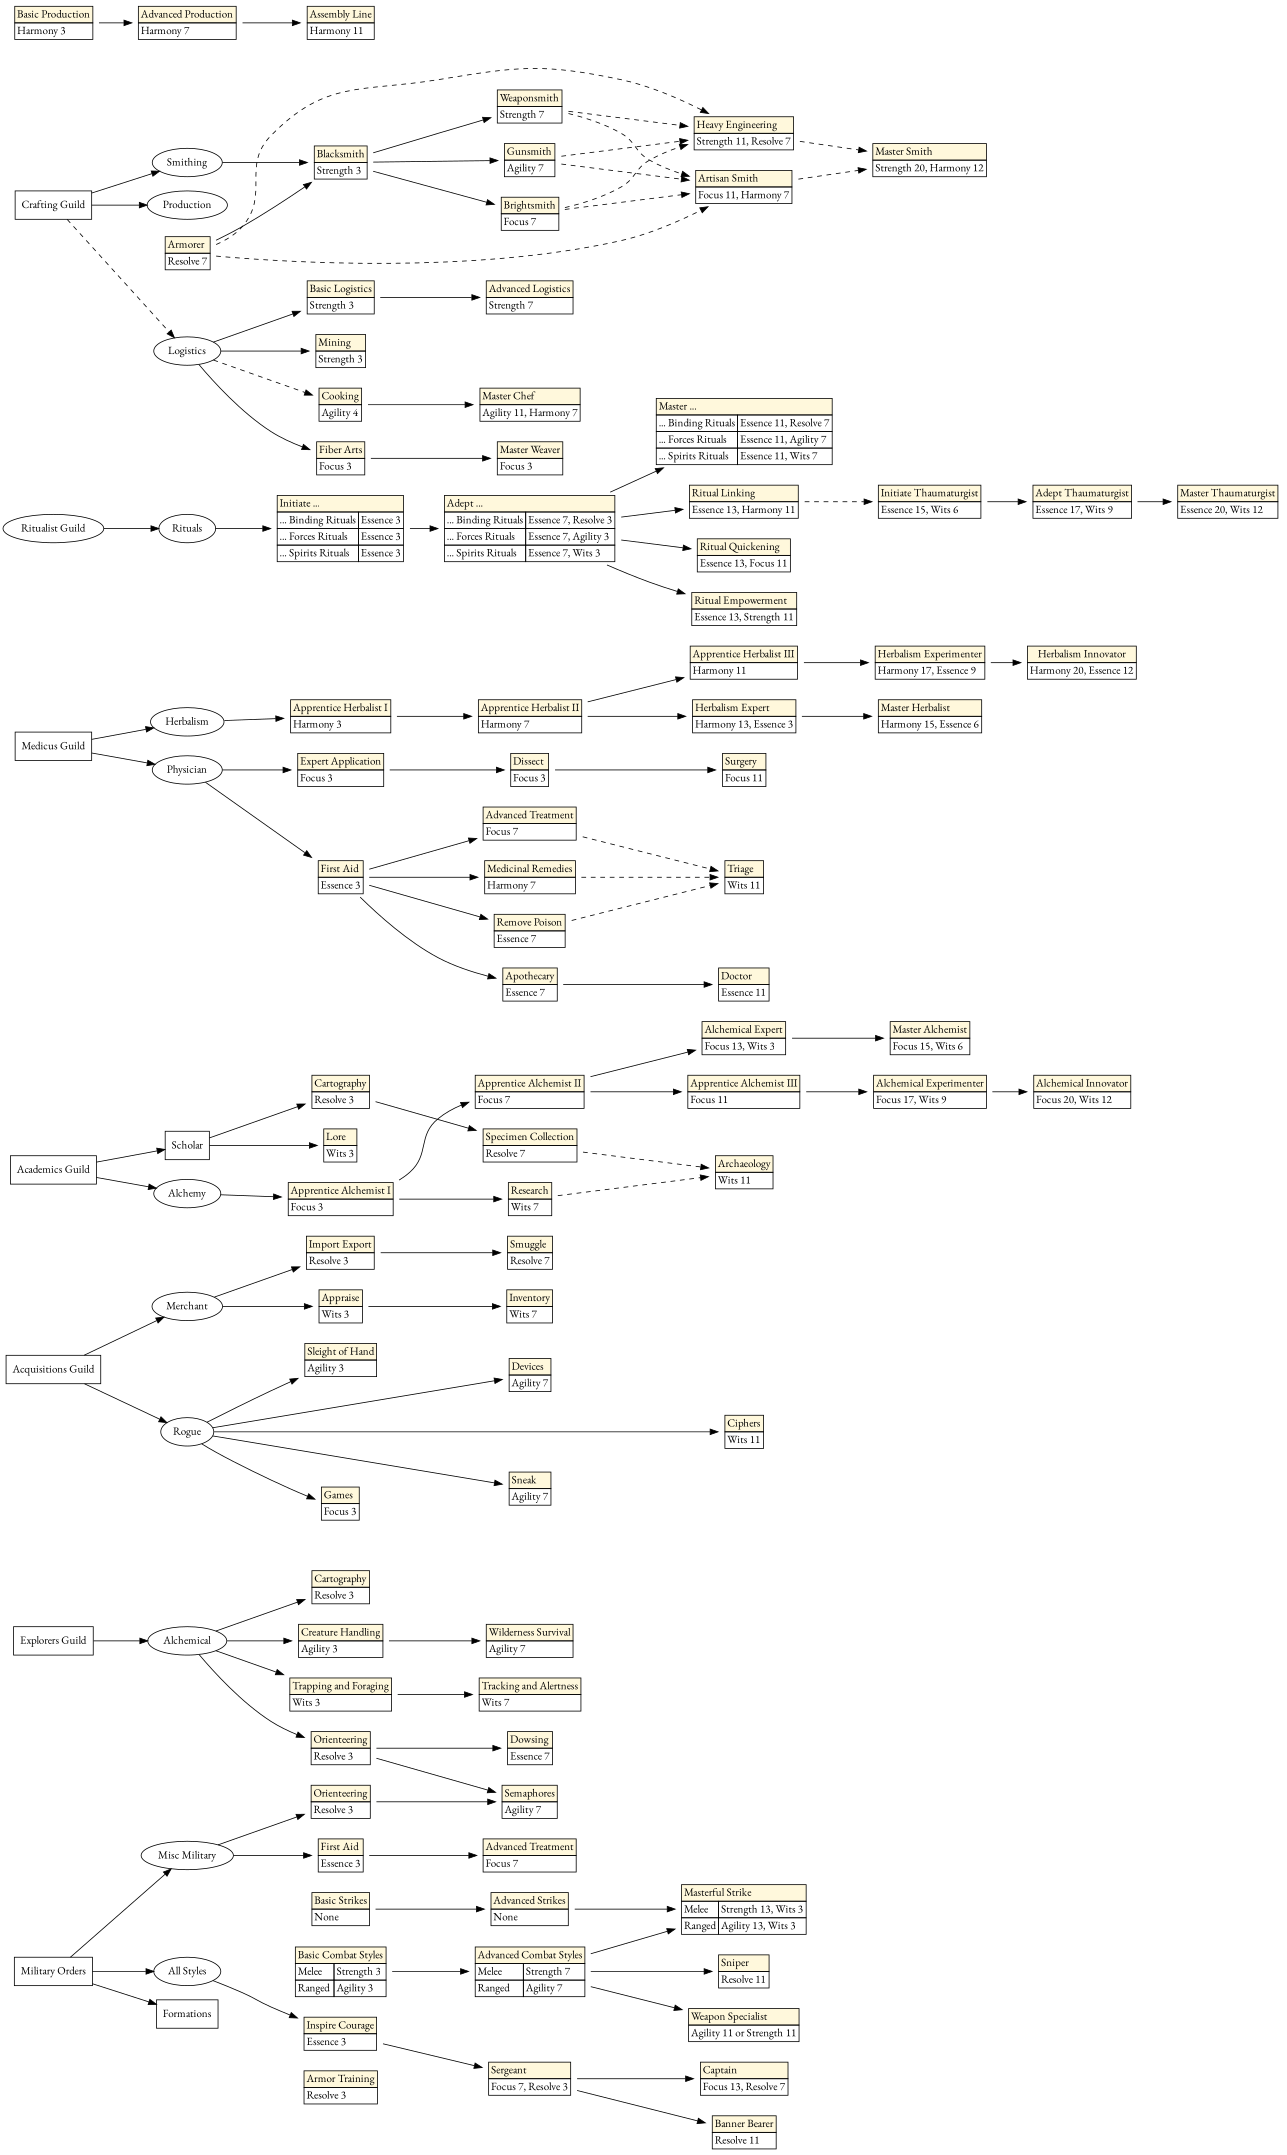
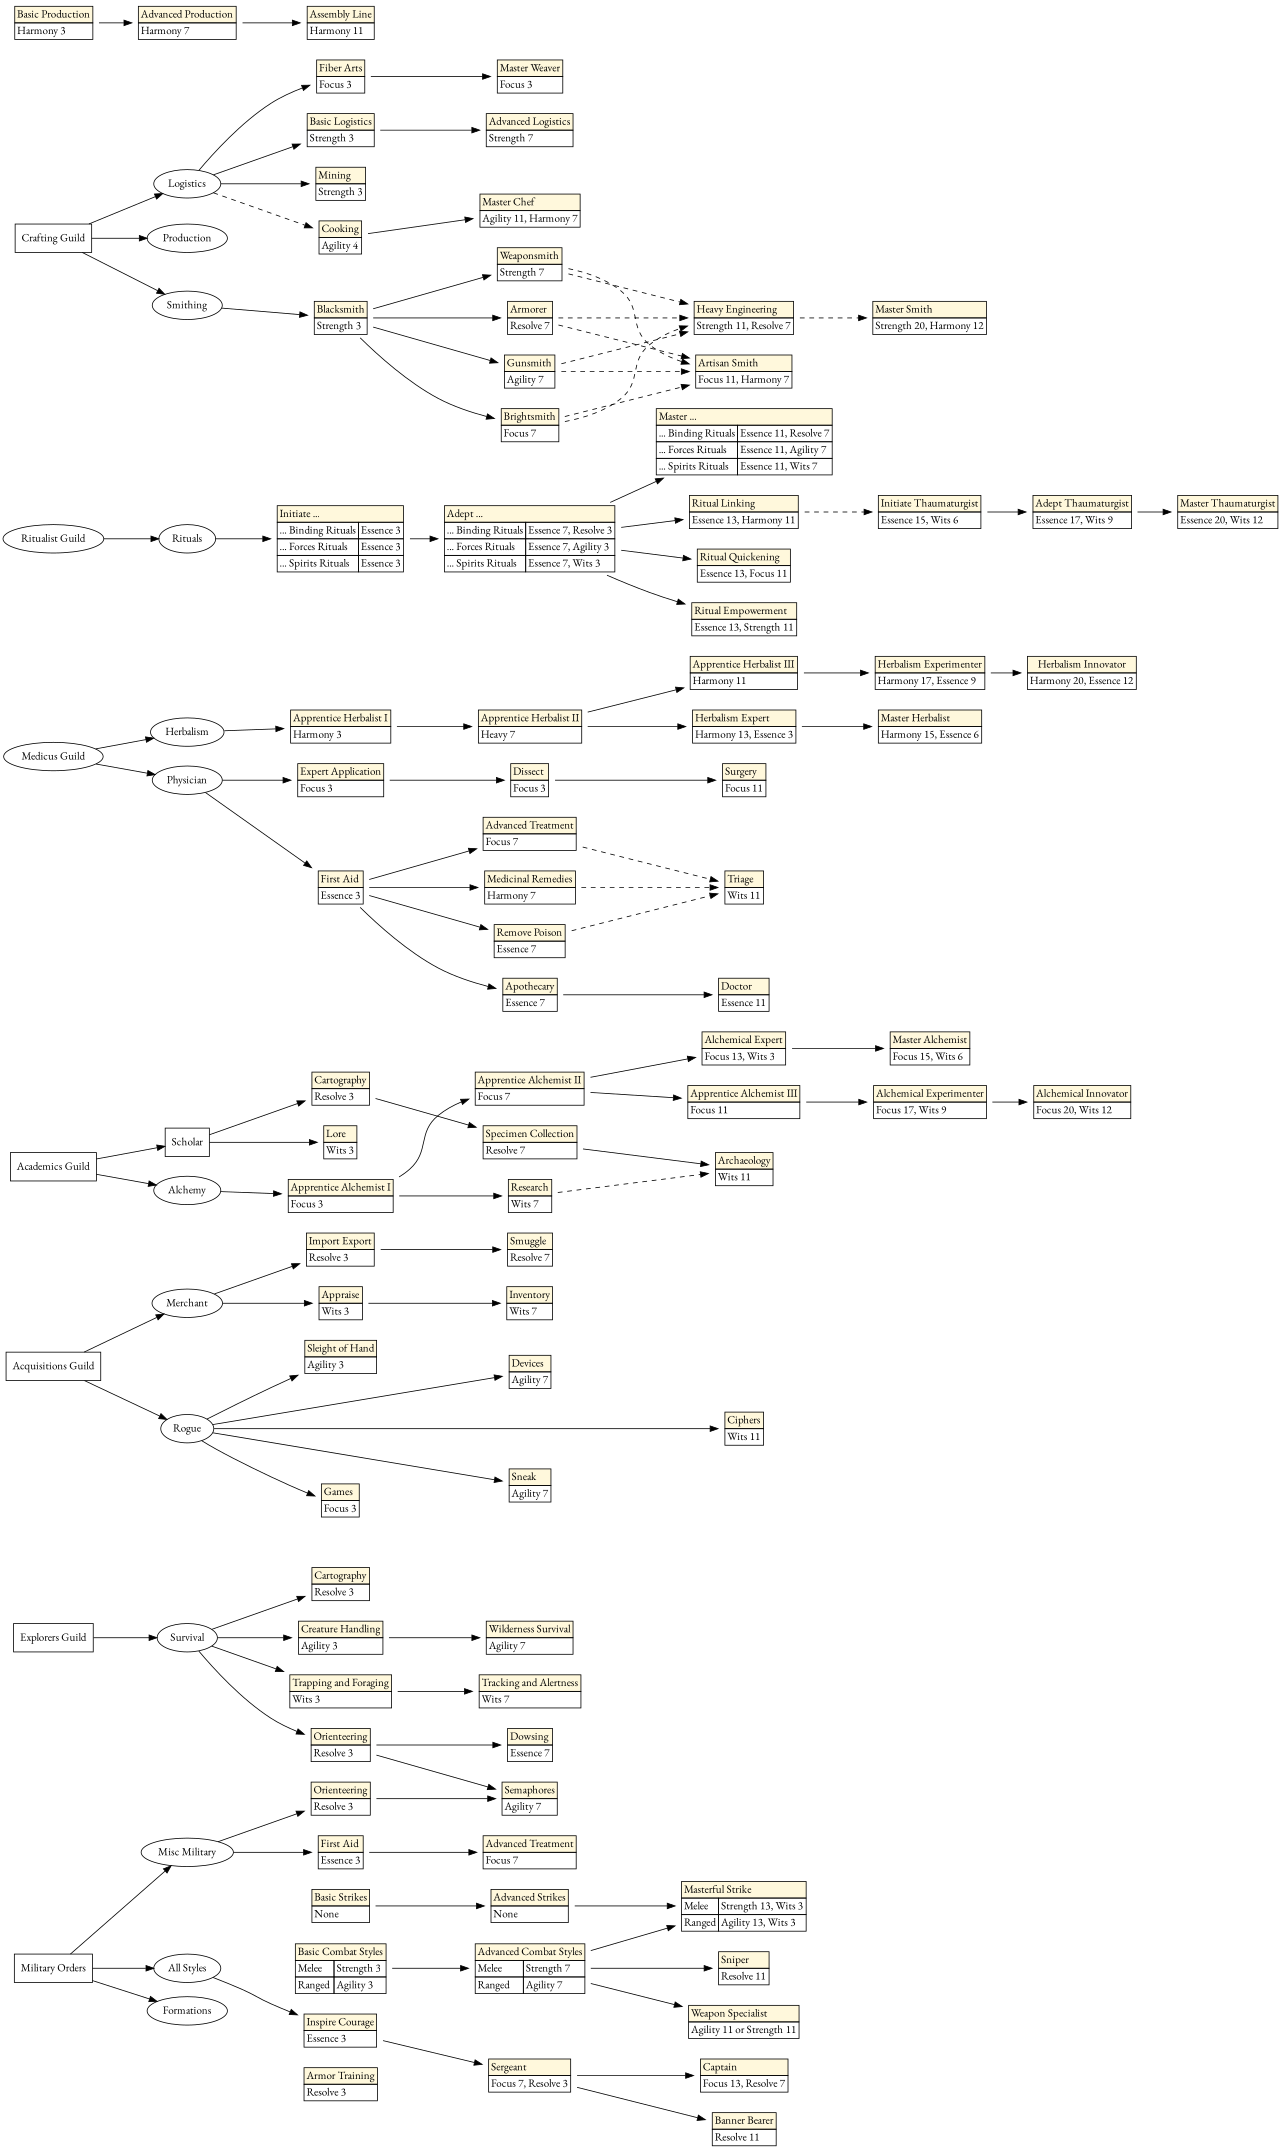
edge "Artisan Smith" -> "Master Smith": removed
edge "Armorer" -> "Blacksmith": reversed
edge "Crafting Guild" -> "Logistics": style dashed -> solid
node "Apprentice Herbalist II": text "Harmony 7" -> "Heavy 7"
node "Medicus Guild": shape box -> ellipse
edge "Specimen Collection" -> "Archaeology": style dashed -> solid
node "Alchemical": label "Alchemical" -> "Survival"
node "Formations": shape box -> ellipse
